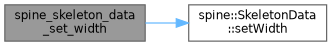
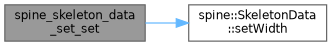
node "spine_skeleton_data _set_width": label "spine_skeleton_data _set_width" -> "spine_skeleton_data _set_set"
